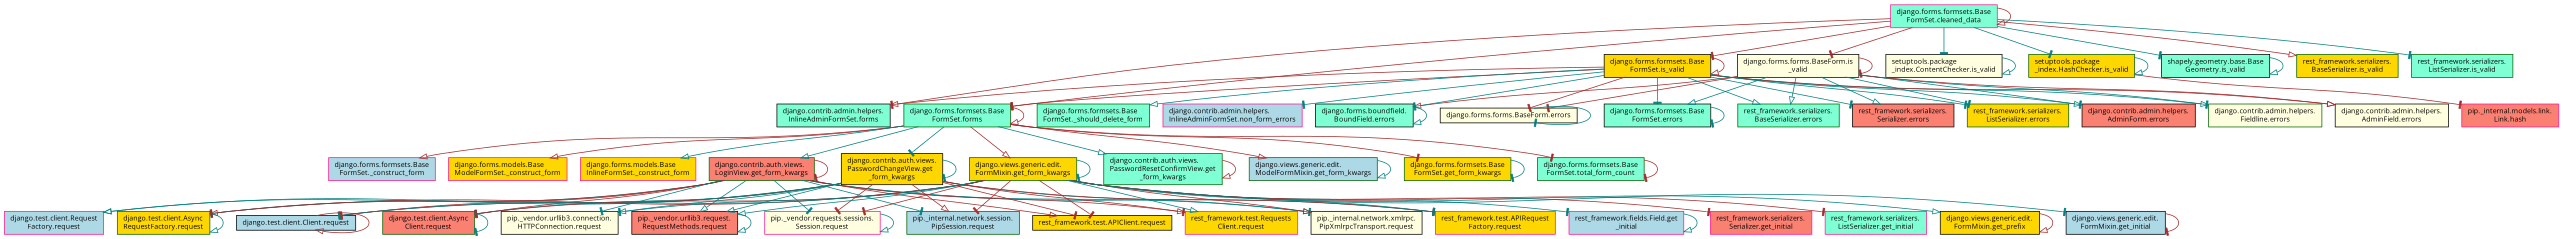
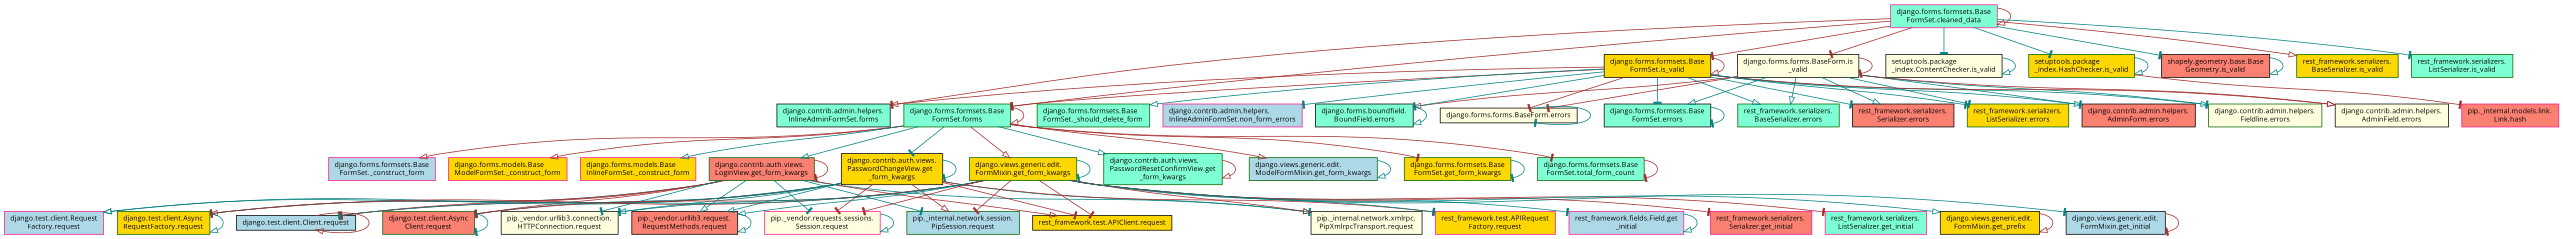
node "shapely.geometry.base.Base Geometry.is_valid": fillcolor aquamarine -> salmon
edge "django.contrib.auth.views. LoginView.get_form_kwargs" -> "rest_framework.test.APIRequest Factory.request": removed
node "rest_framework.test.Requests Client.request": removed
